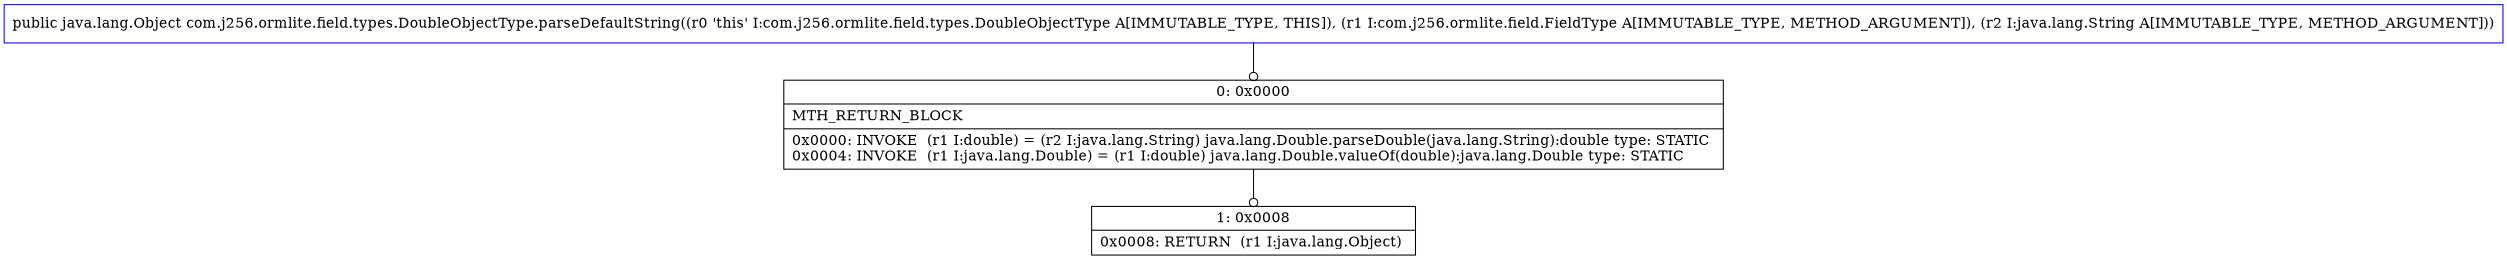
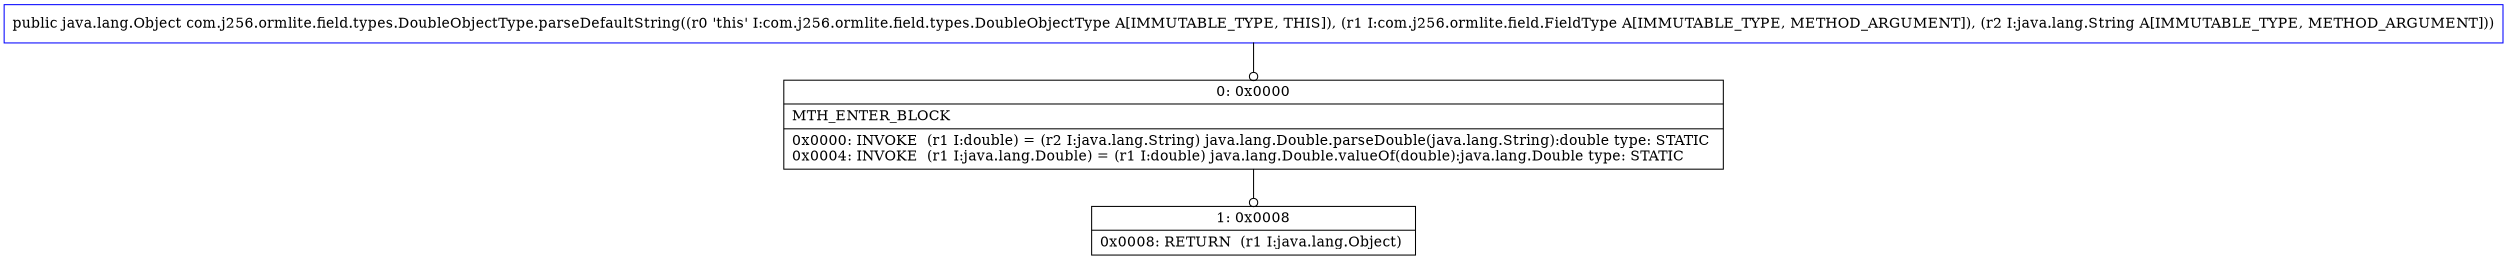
node "0: 0x0000": text "MTH_RETURN_BLOCK" -> "MTH_ENTER_BLOCK"
